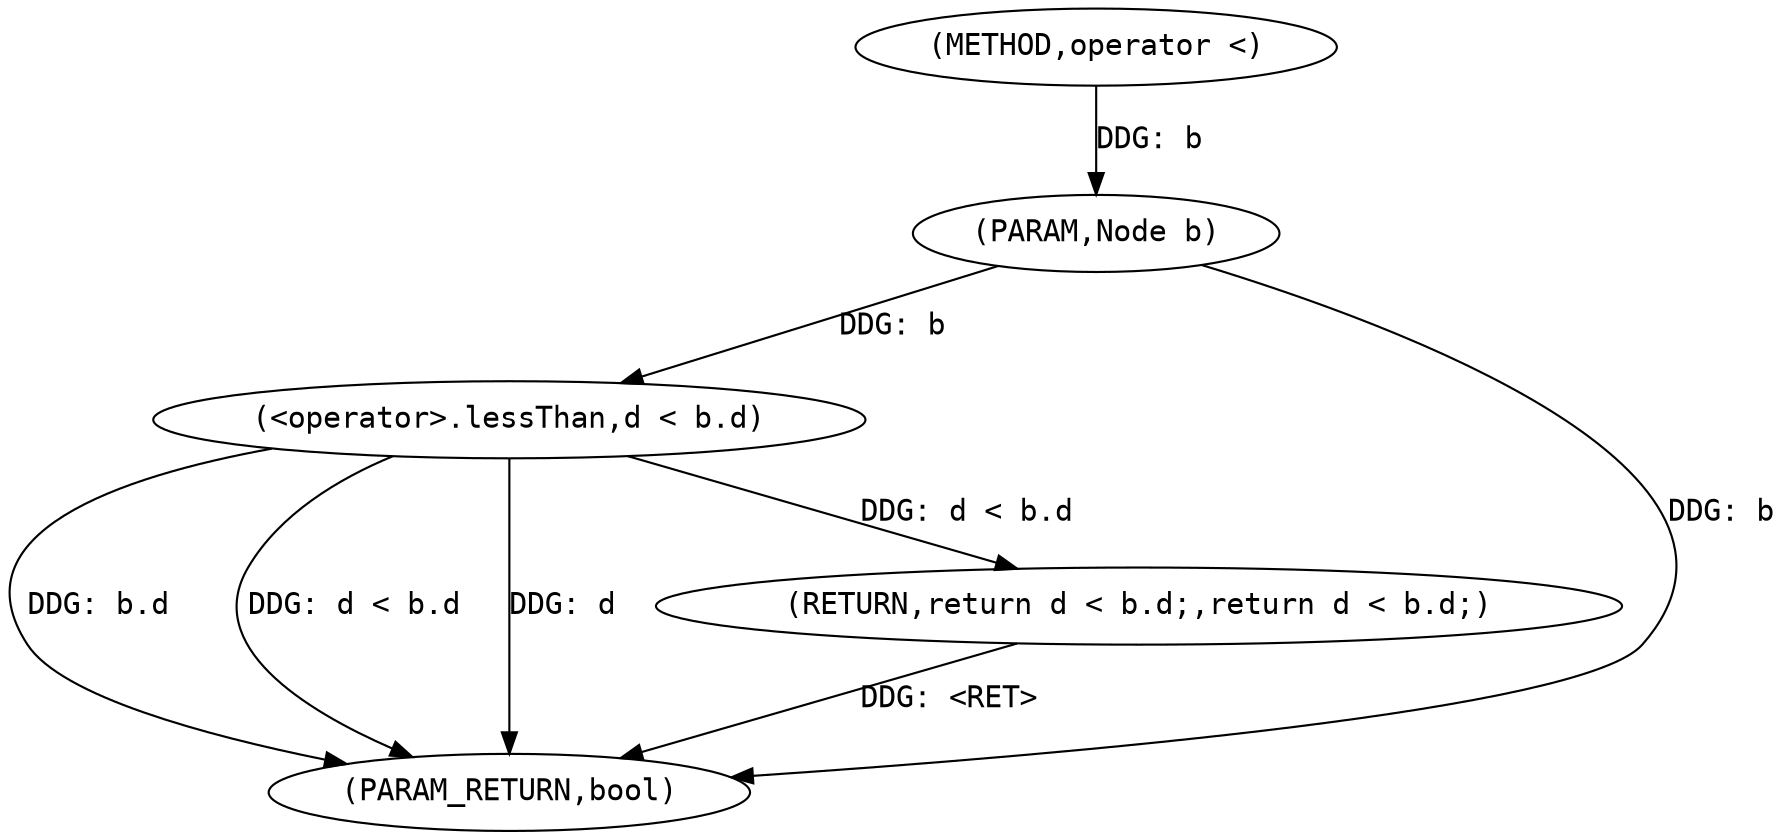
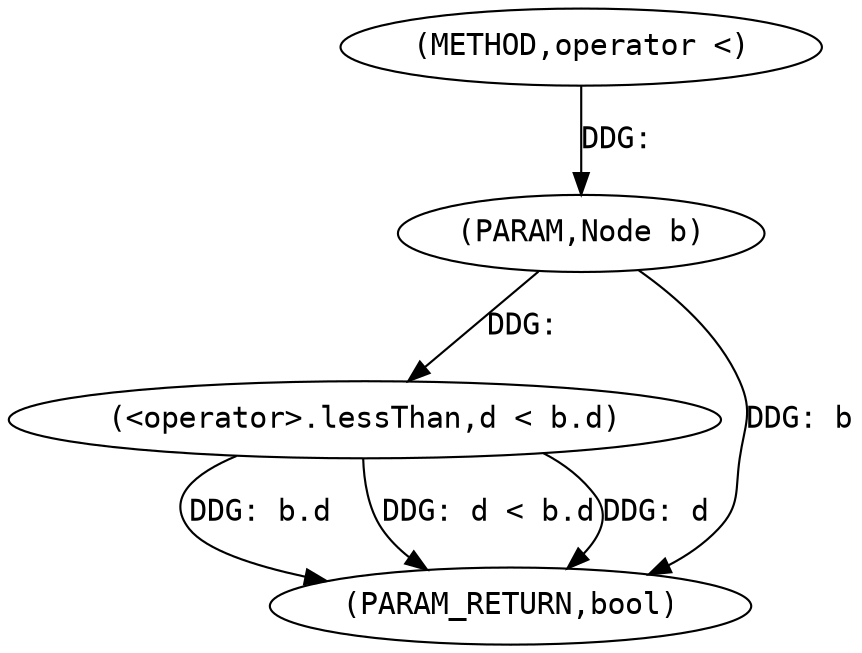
edge "(METHOD,operator <)" -> "(PARAM,Node b)": label "DDG: b" -> "DDG: "
edge "(PARAM,Node b)" -> "(<operator>.lessThan,d < b.d)": label "DDG: b" -> "DDG: "
node "(RETURN,return d < b.d;,return d < b.d;)": removed
